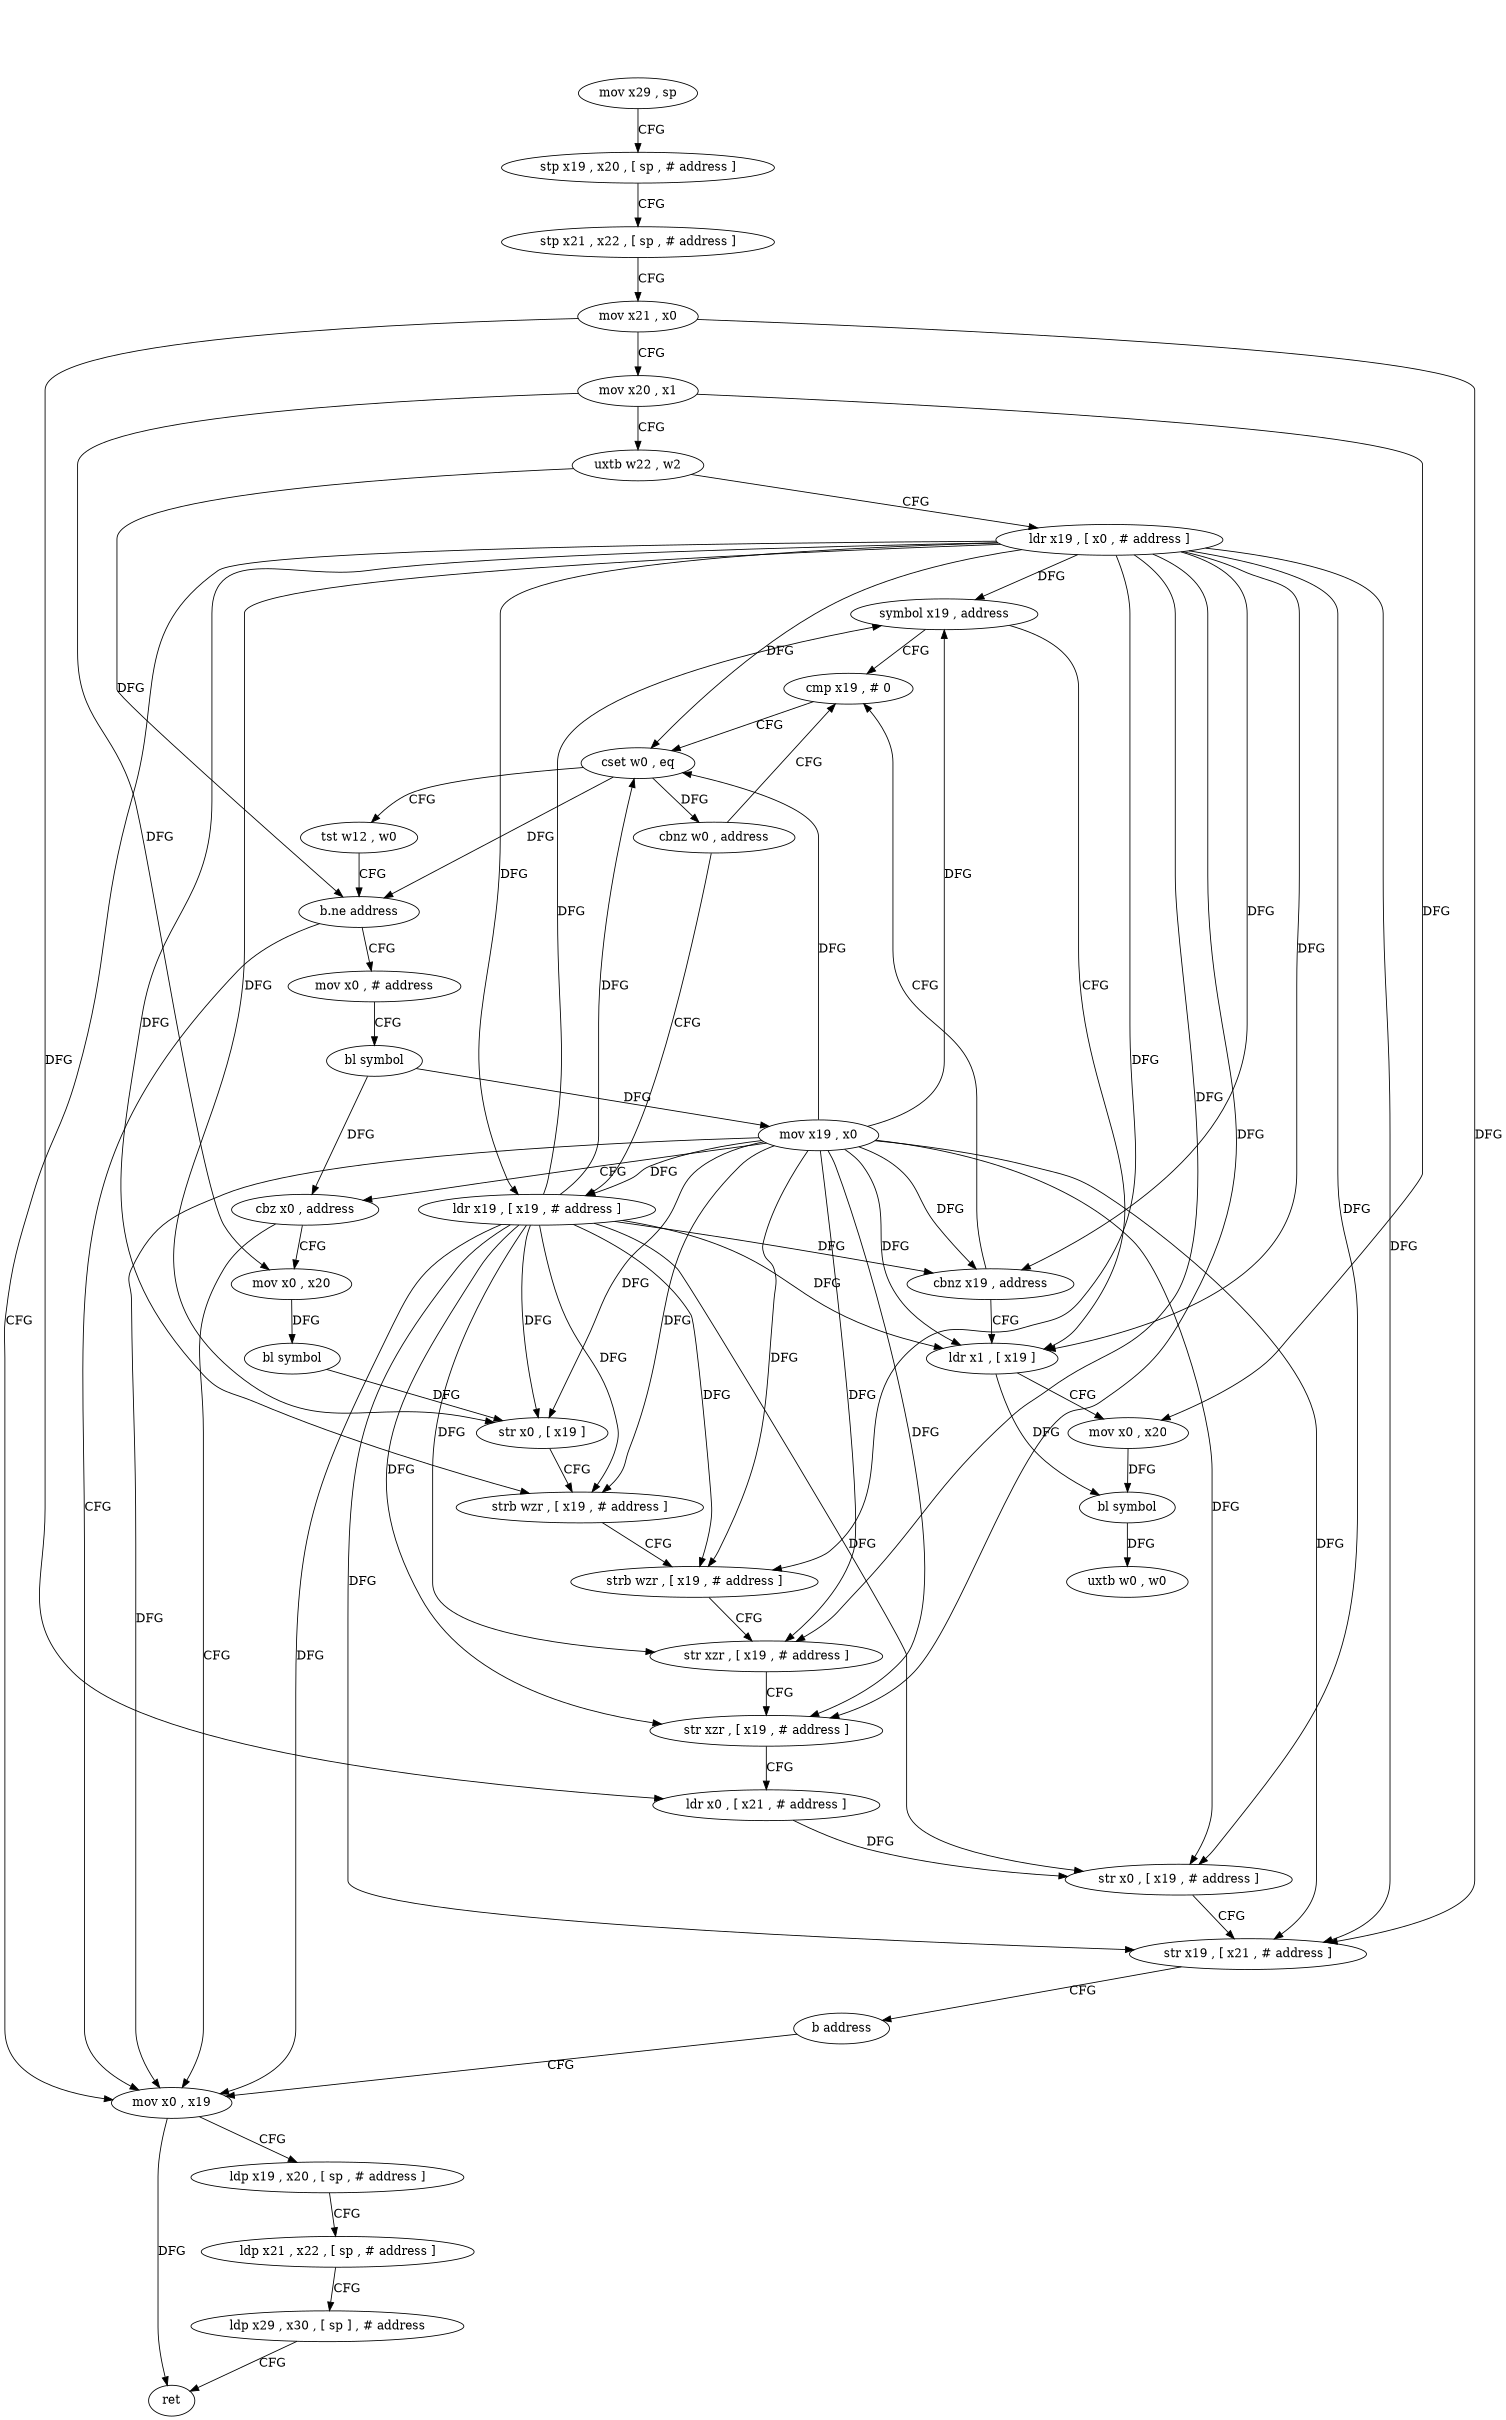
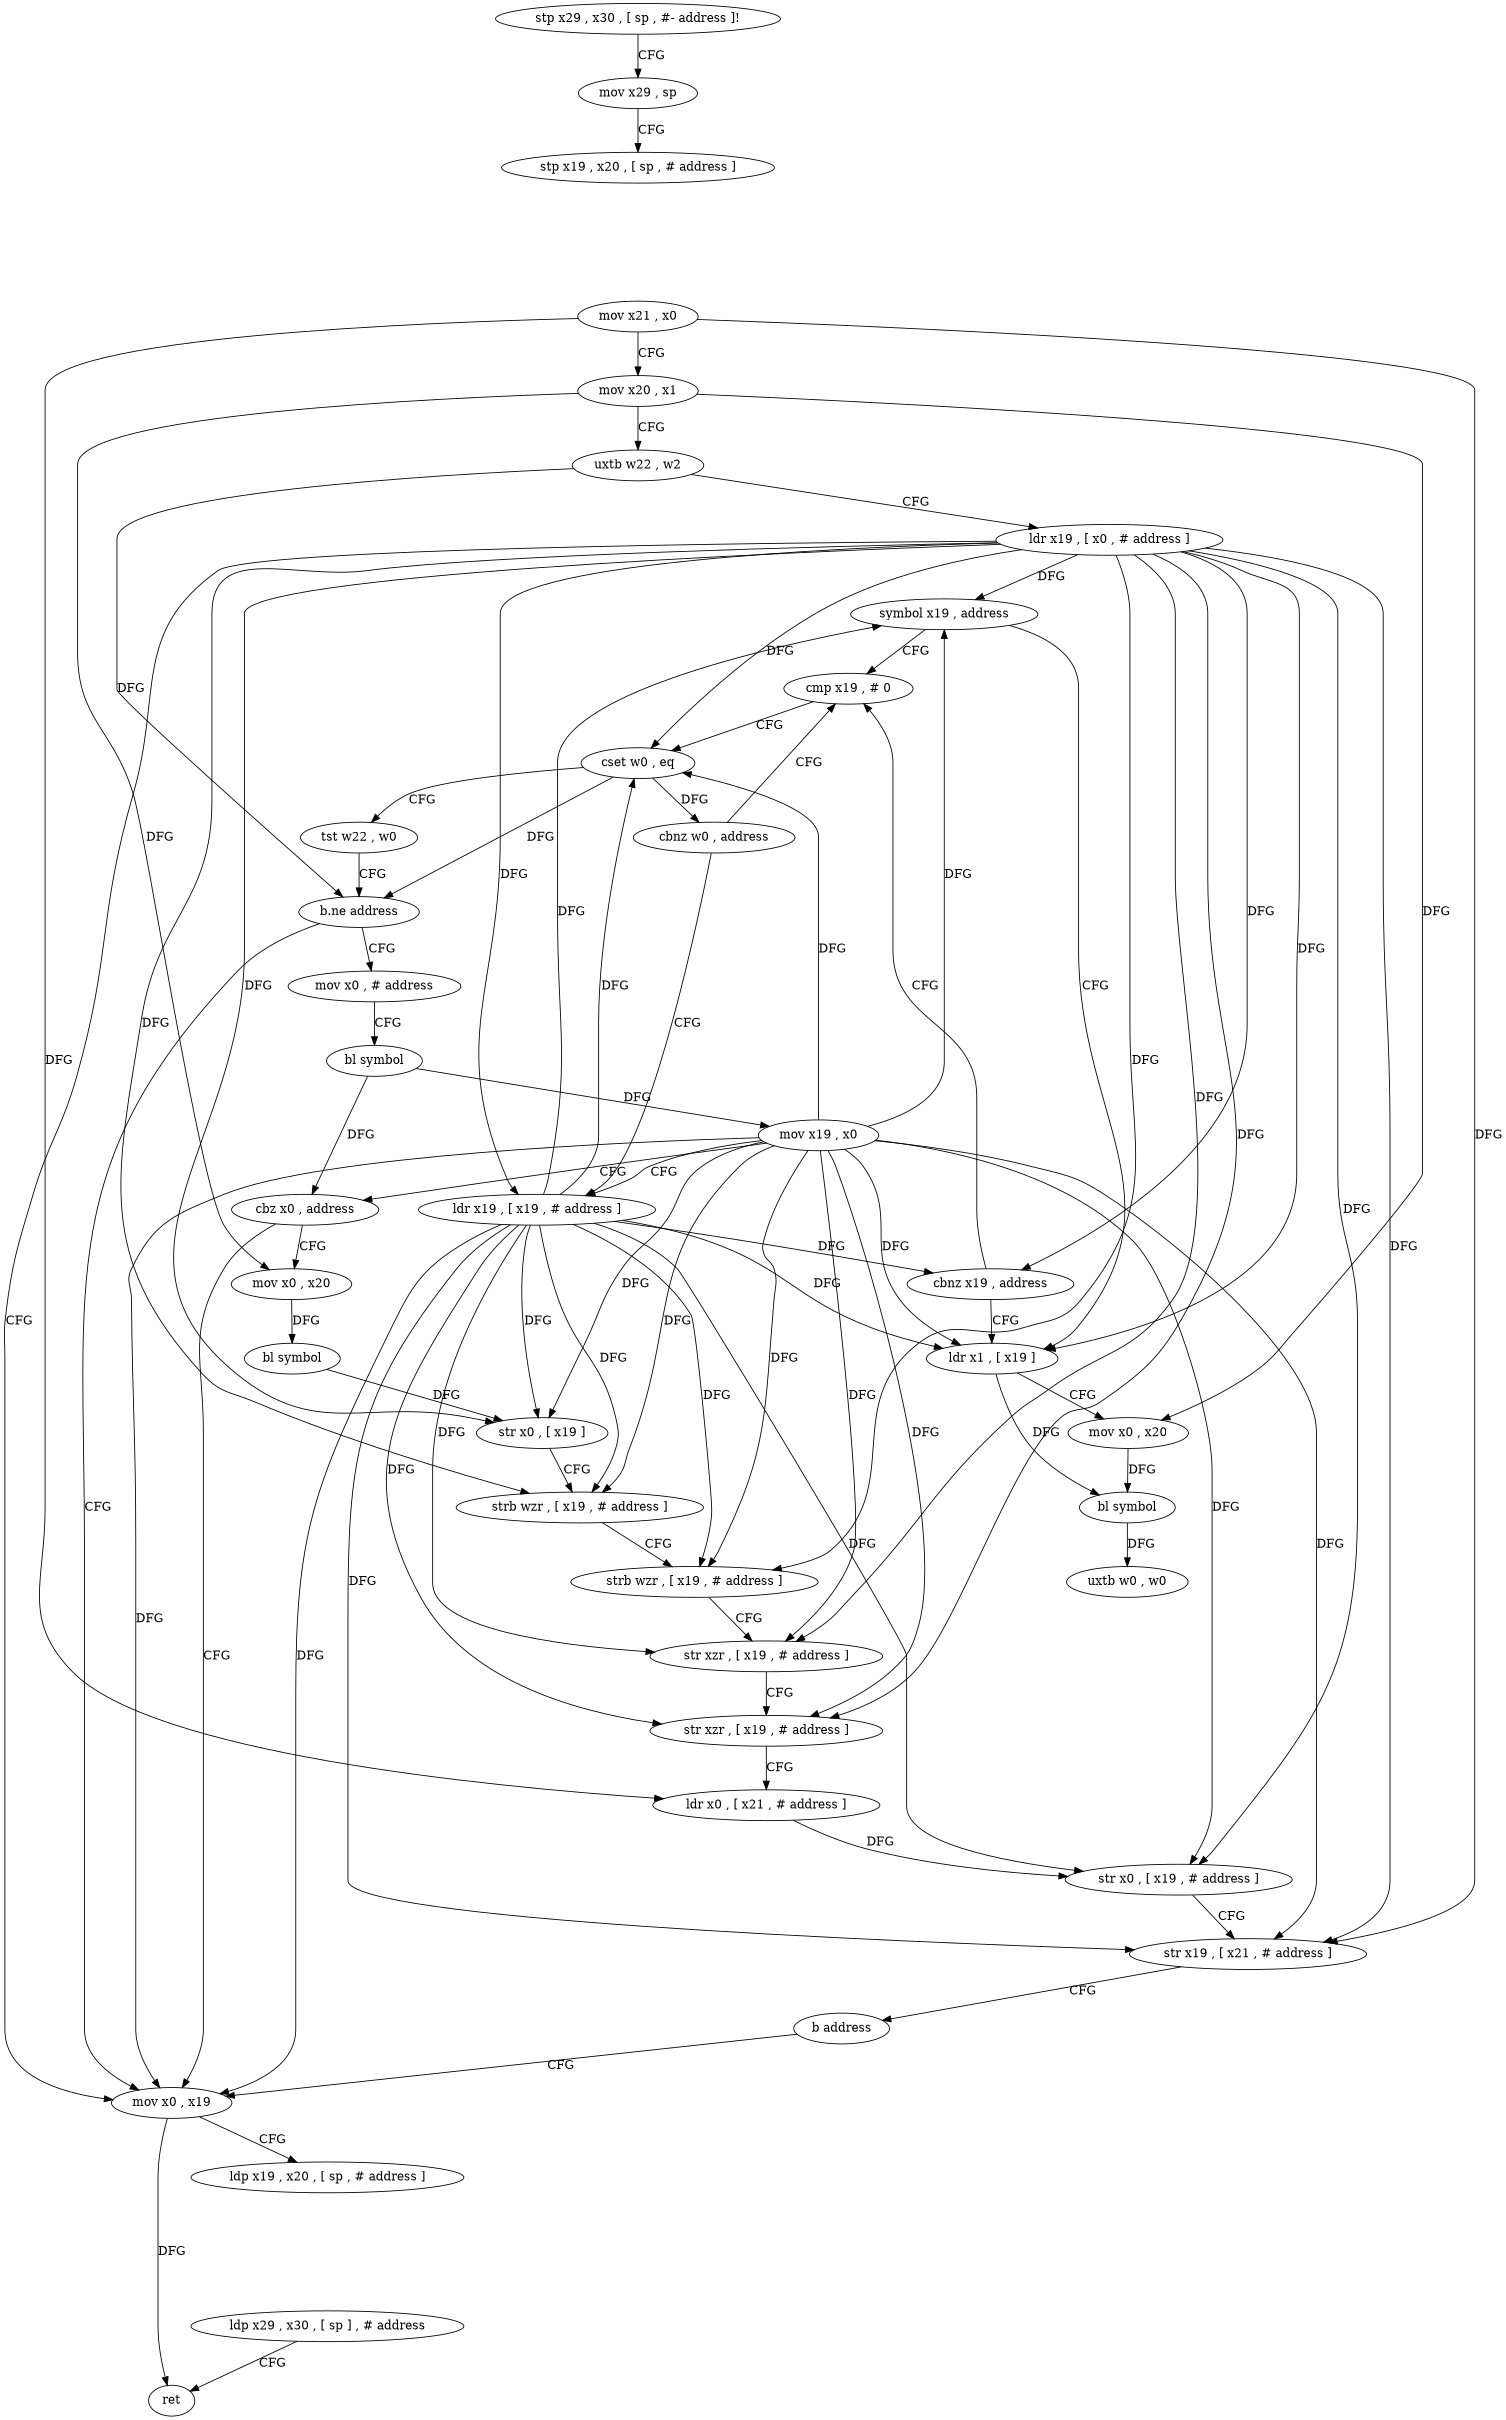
node "stp x29 , x30 , [ sp , #- address ]!": added
node "stp x21 , x22 , [ sp , # address ]": removed
node "tst w12 , w0": label "tst w12 , w0" -> "tst w22 , w0"
edge "mov x19 , x0" -> "ldr x19 , [ x19 , # address ]": label "DFG" -> "CFG"
edge "mov x19 , x0" -> "cbnz x19 , address": removed, label "DFG"
node "ldp x21 , x22 , [ sp , # address ]": removed
